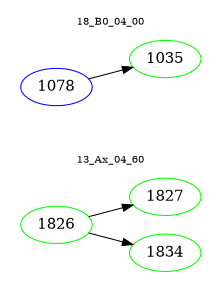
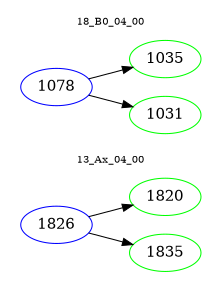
node "1031": added
cluster "13_Ax_04_60": label "13_Ax_04_60" -> "13_Ax_04_00"
node "1827": label "1827" -> "1820"
node "1826": color green -> blue
node "1834": label "1834" -> "1835"
